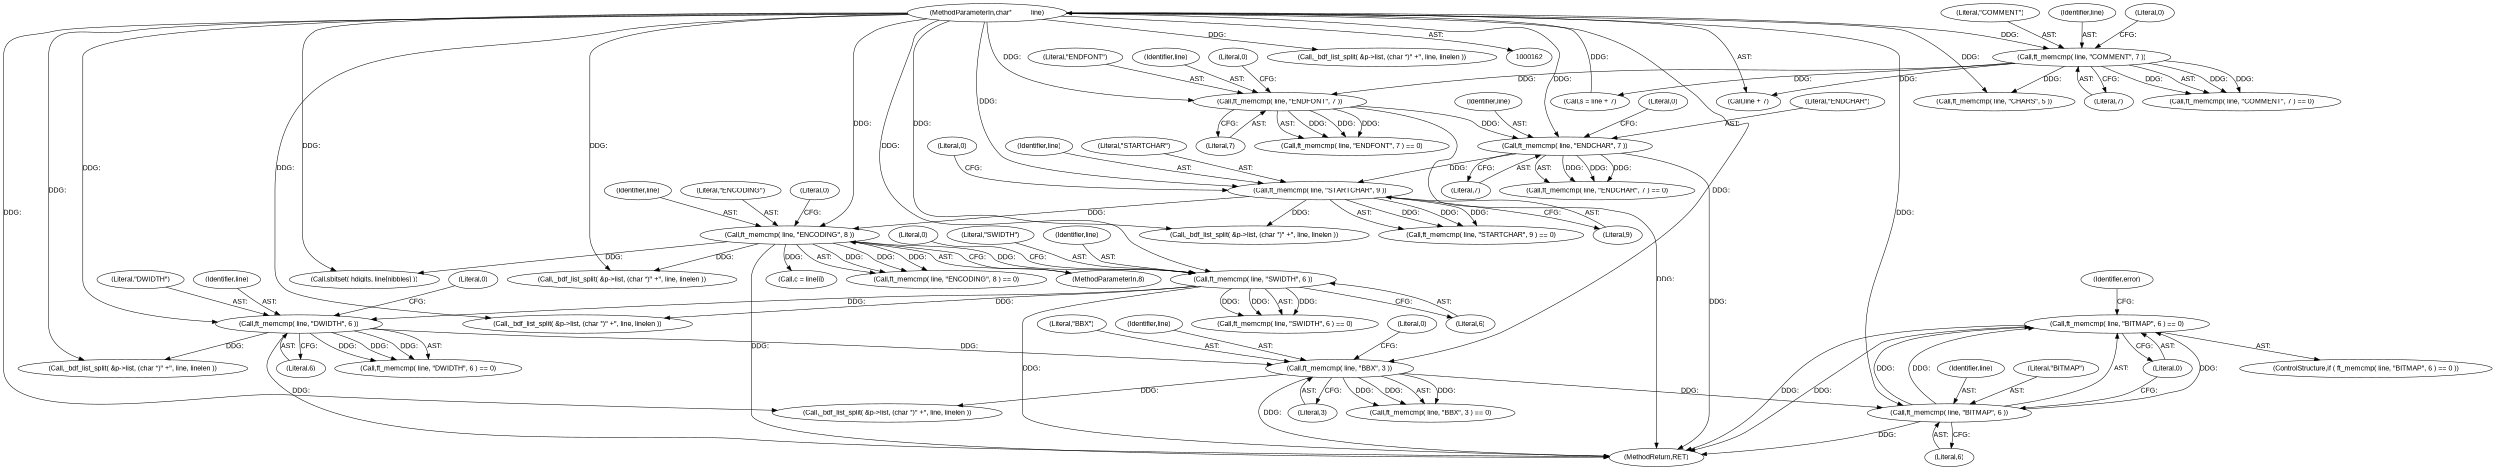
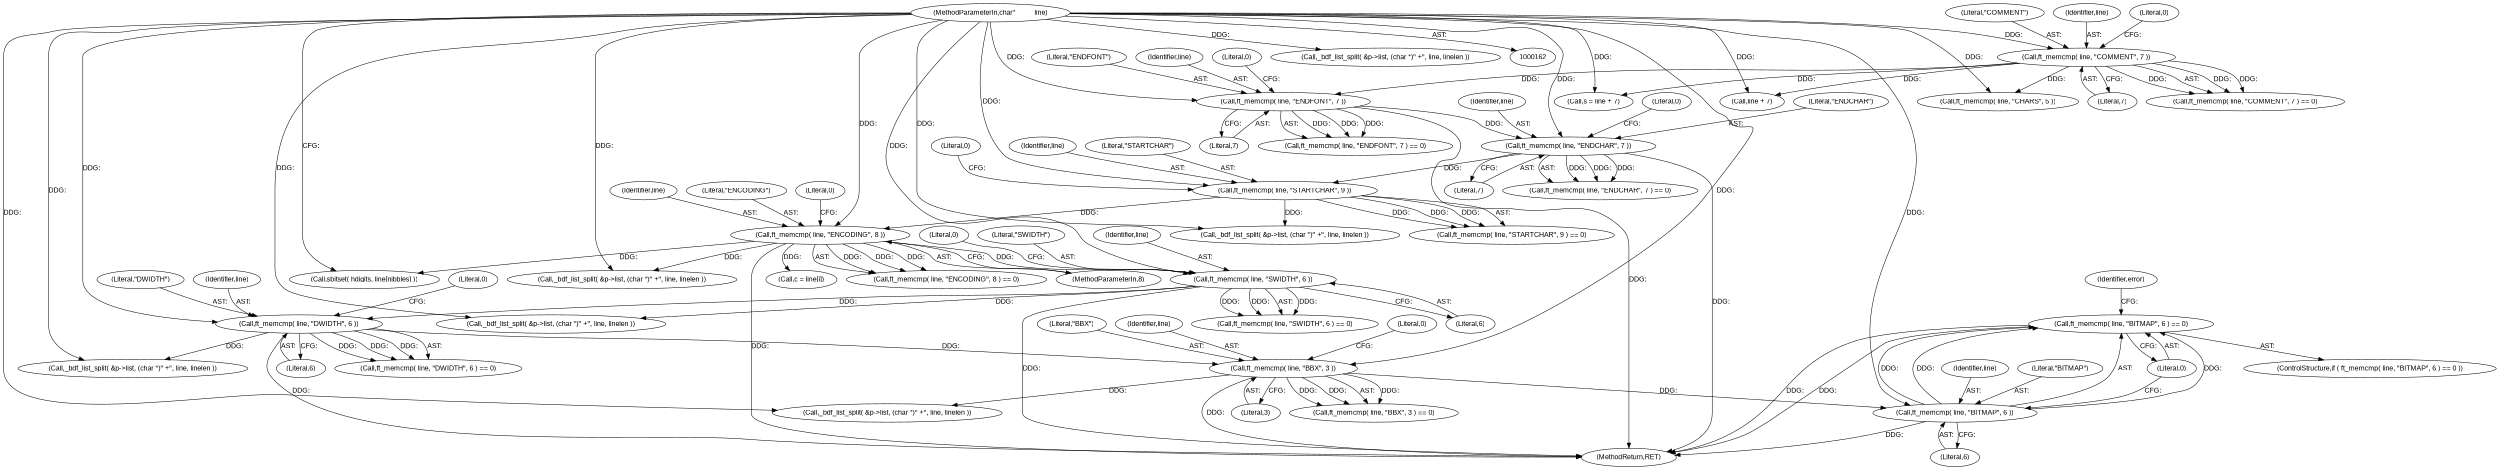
edge "(Call,s = line + 7)" -> "(MethodParameterIn,char*          line)": reversed
edge "(MethodParameterIn,char*          line)" -> "(Call,line + 7)": label "AST: " -> "DDG: "
edge "(MethodParameterIn,char*          line)" -> "(Call,sbitset( hdigits, line[nibbles] ))": label "DDG: " -> "CFG: "
node "(Literal,9)": removed
